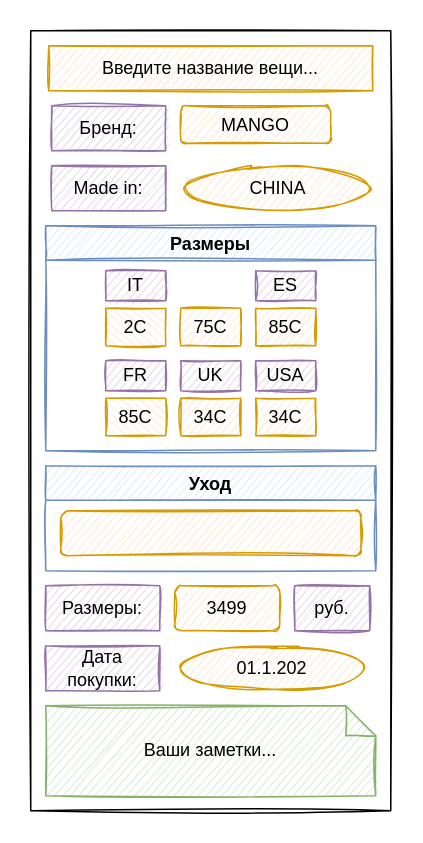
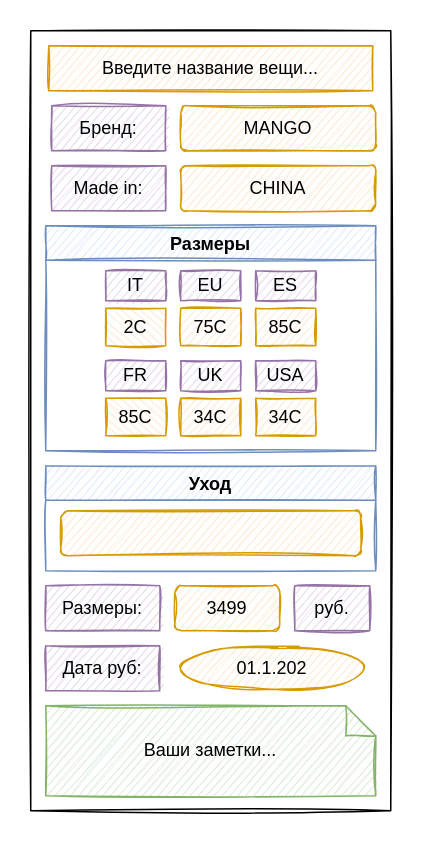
node "MANGO": size 150x38 -> 195x45
node "CHINA": shape ellipse -> rounded rectangle
node "EU": added
node "Дата покупки:": label "Дата покупки:" -> "Дата руб:"
